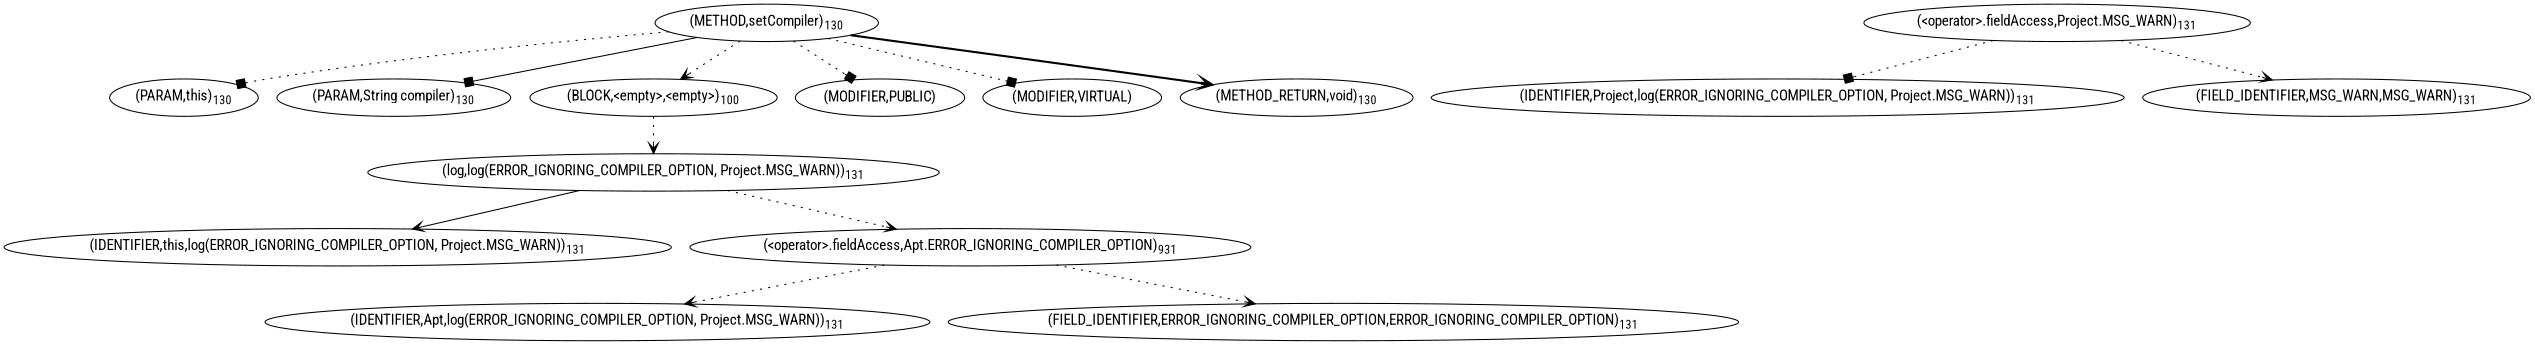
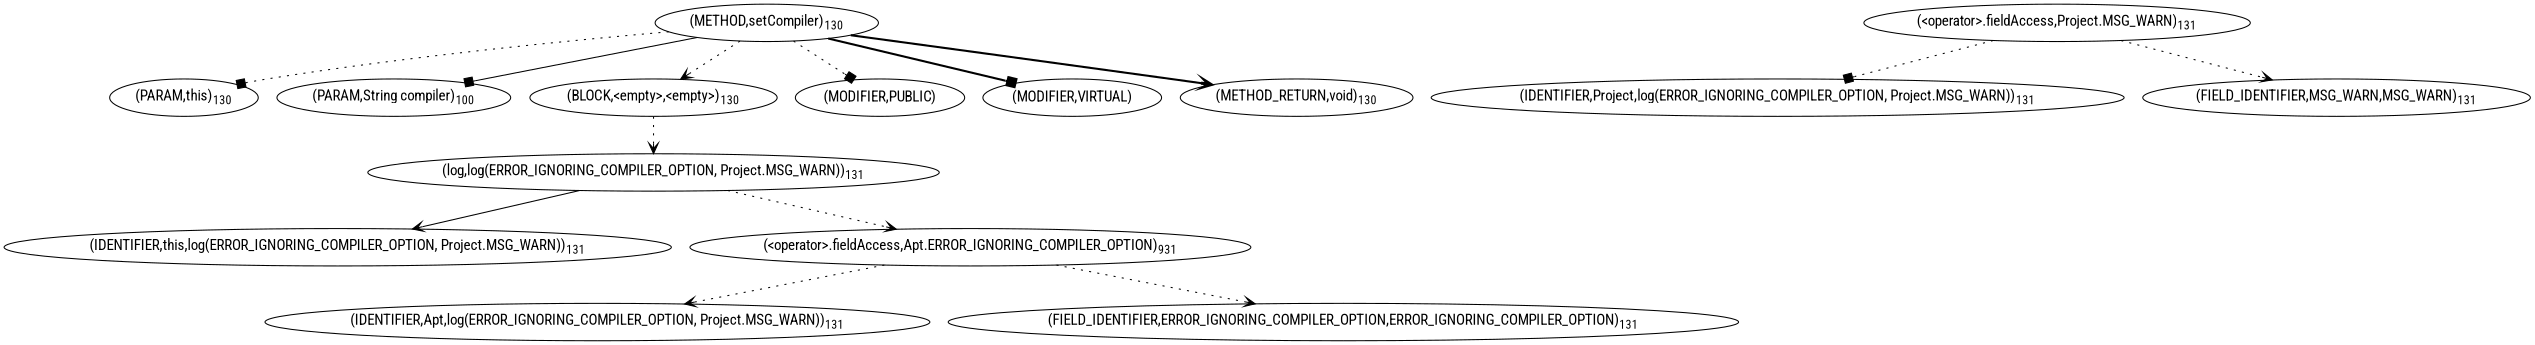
edge "(METHOD,setCompiler)" -> "(MODIFIER,VIRTUAL)": style dotted -> bold
node "(PARAM,String compiler)": text "130" -> "100"
node "(BLOCK,<empty>,<empty>)": text "100" -> "130"
